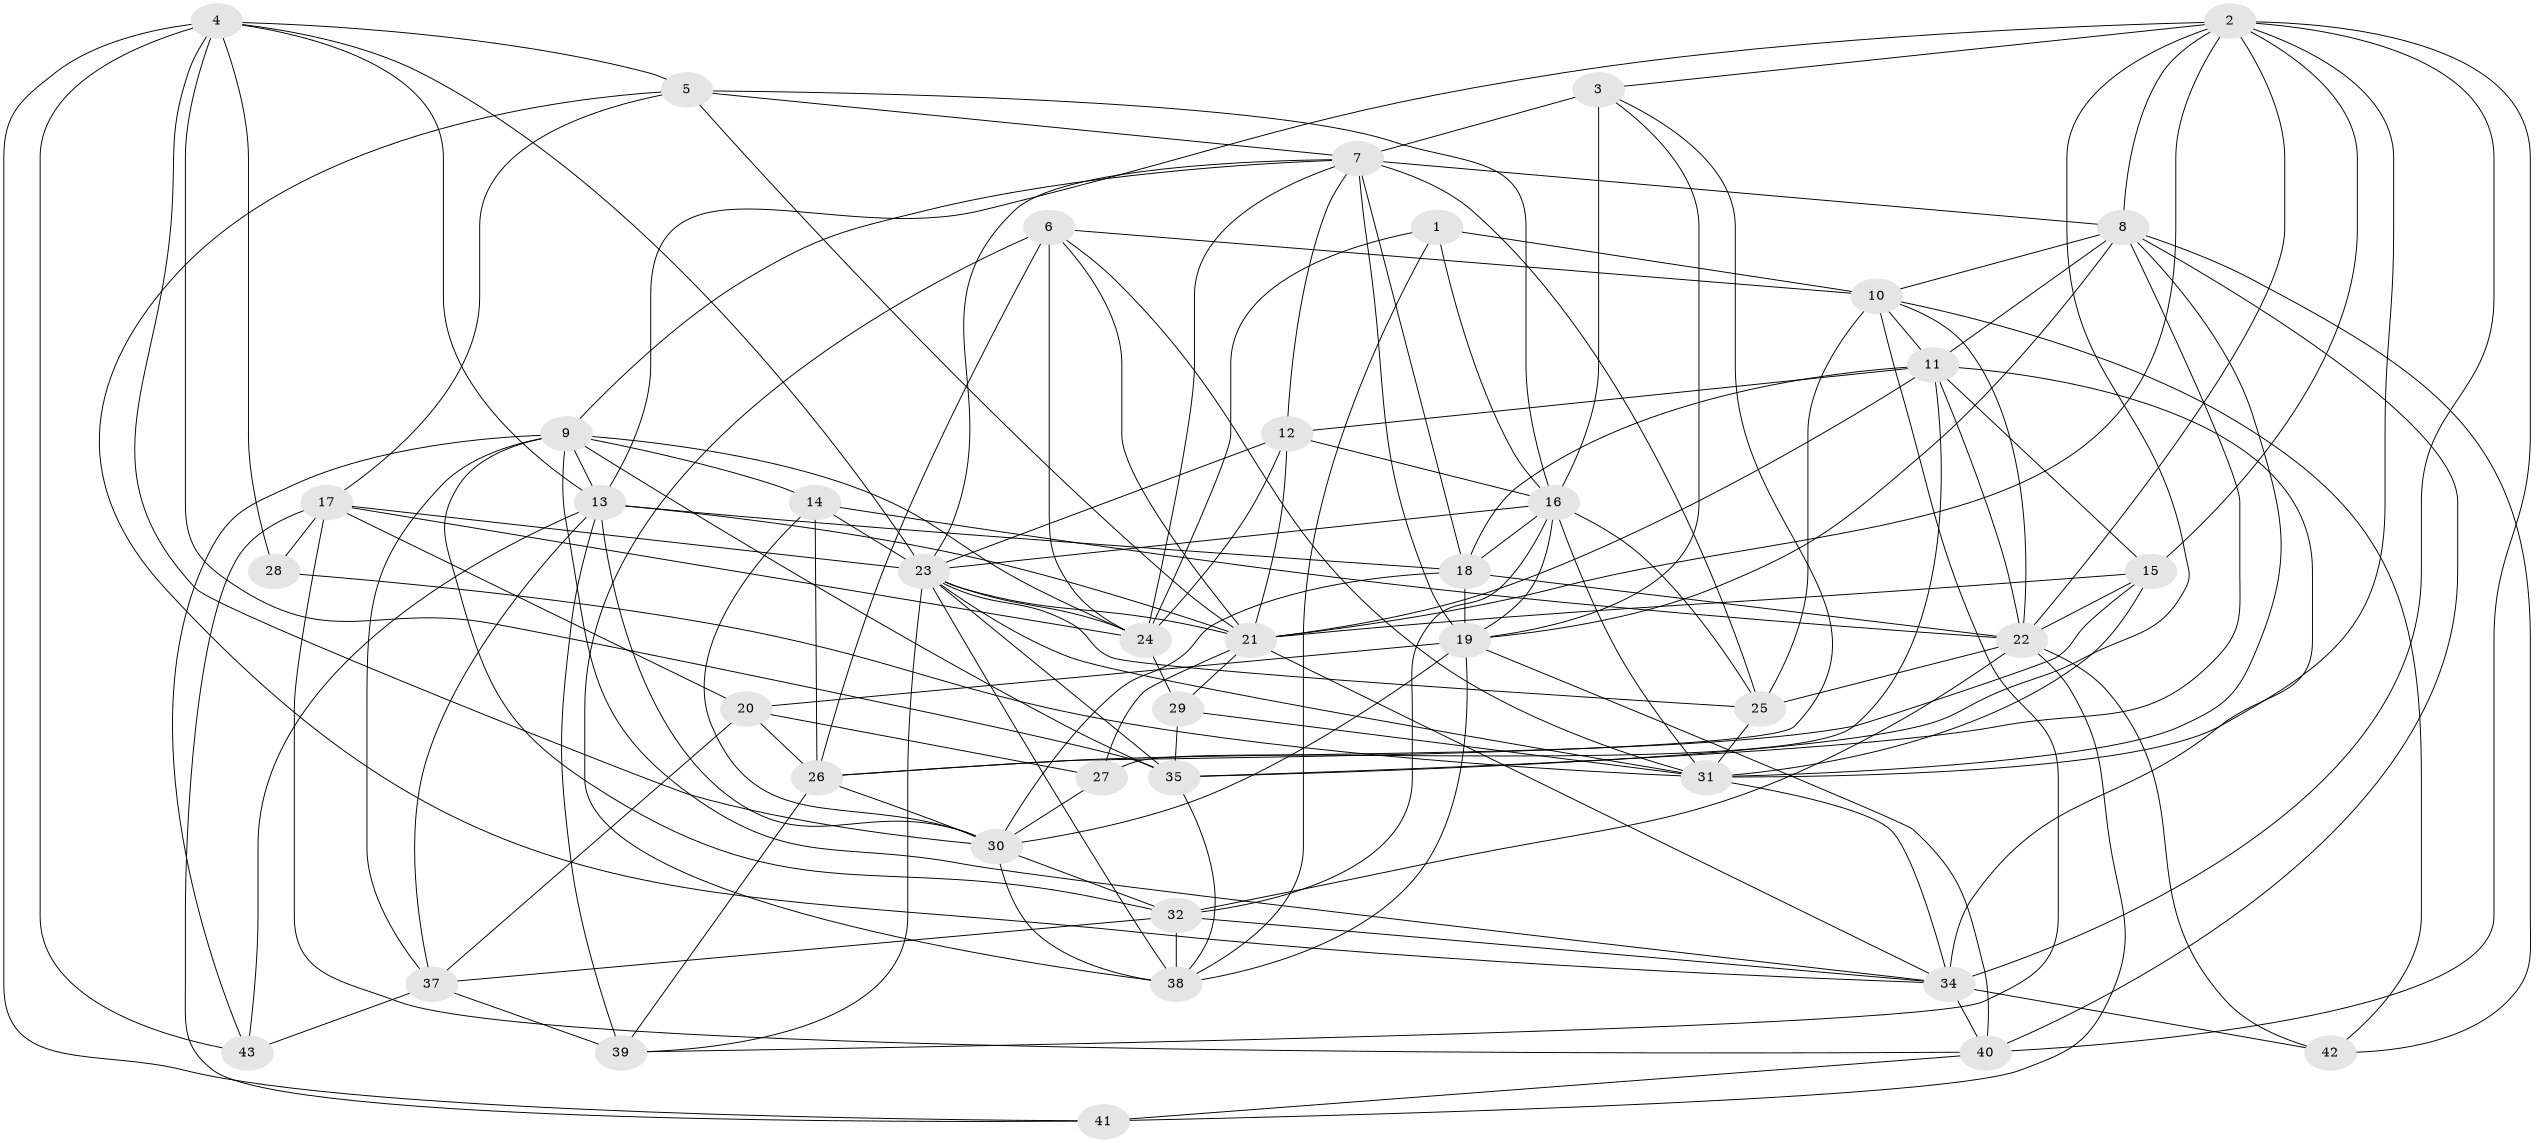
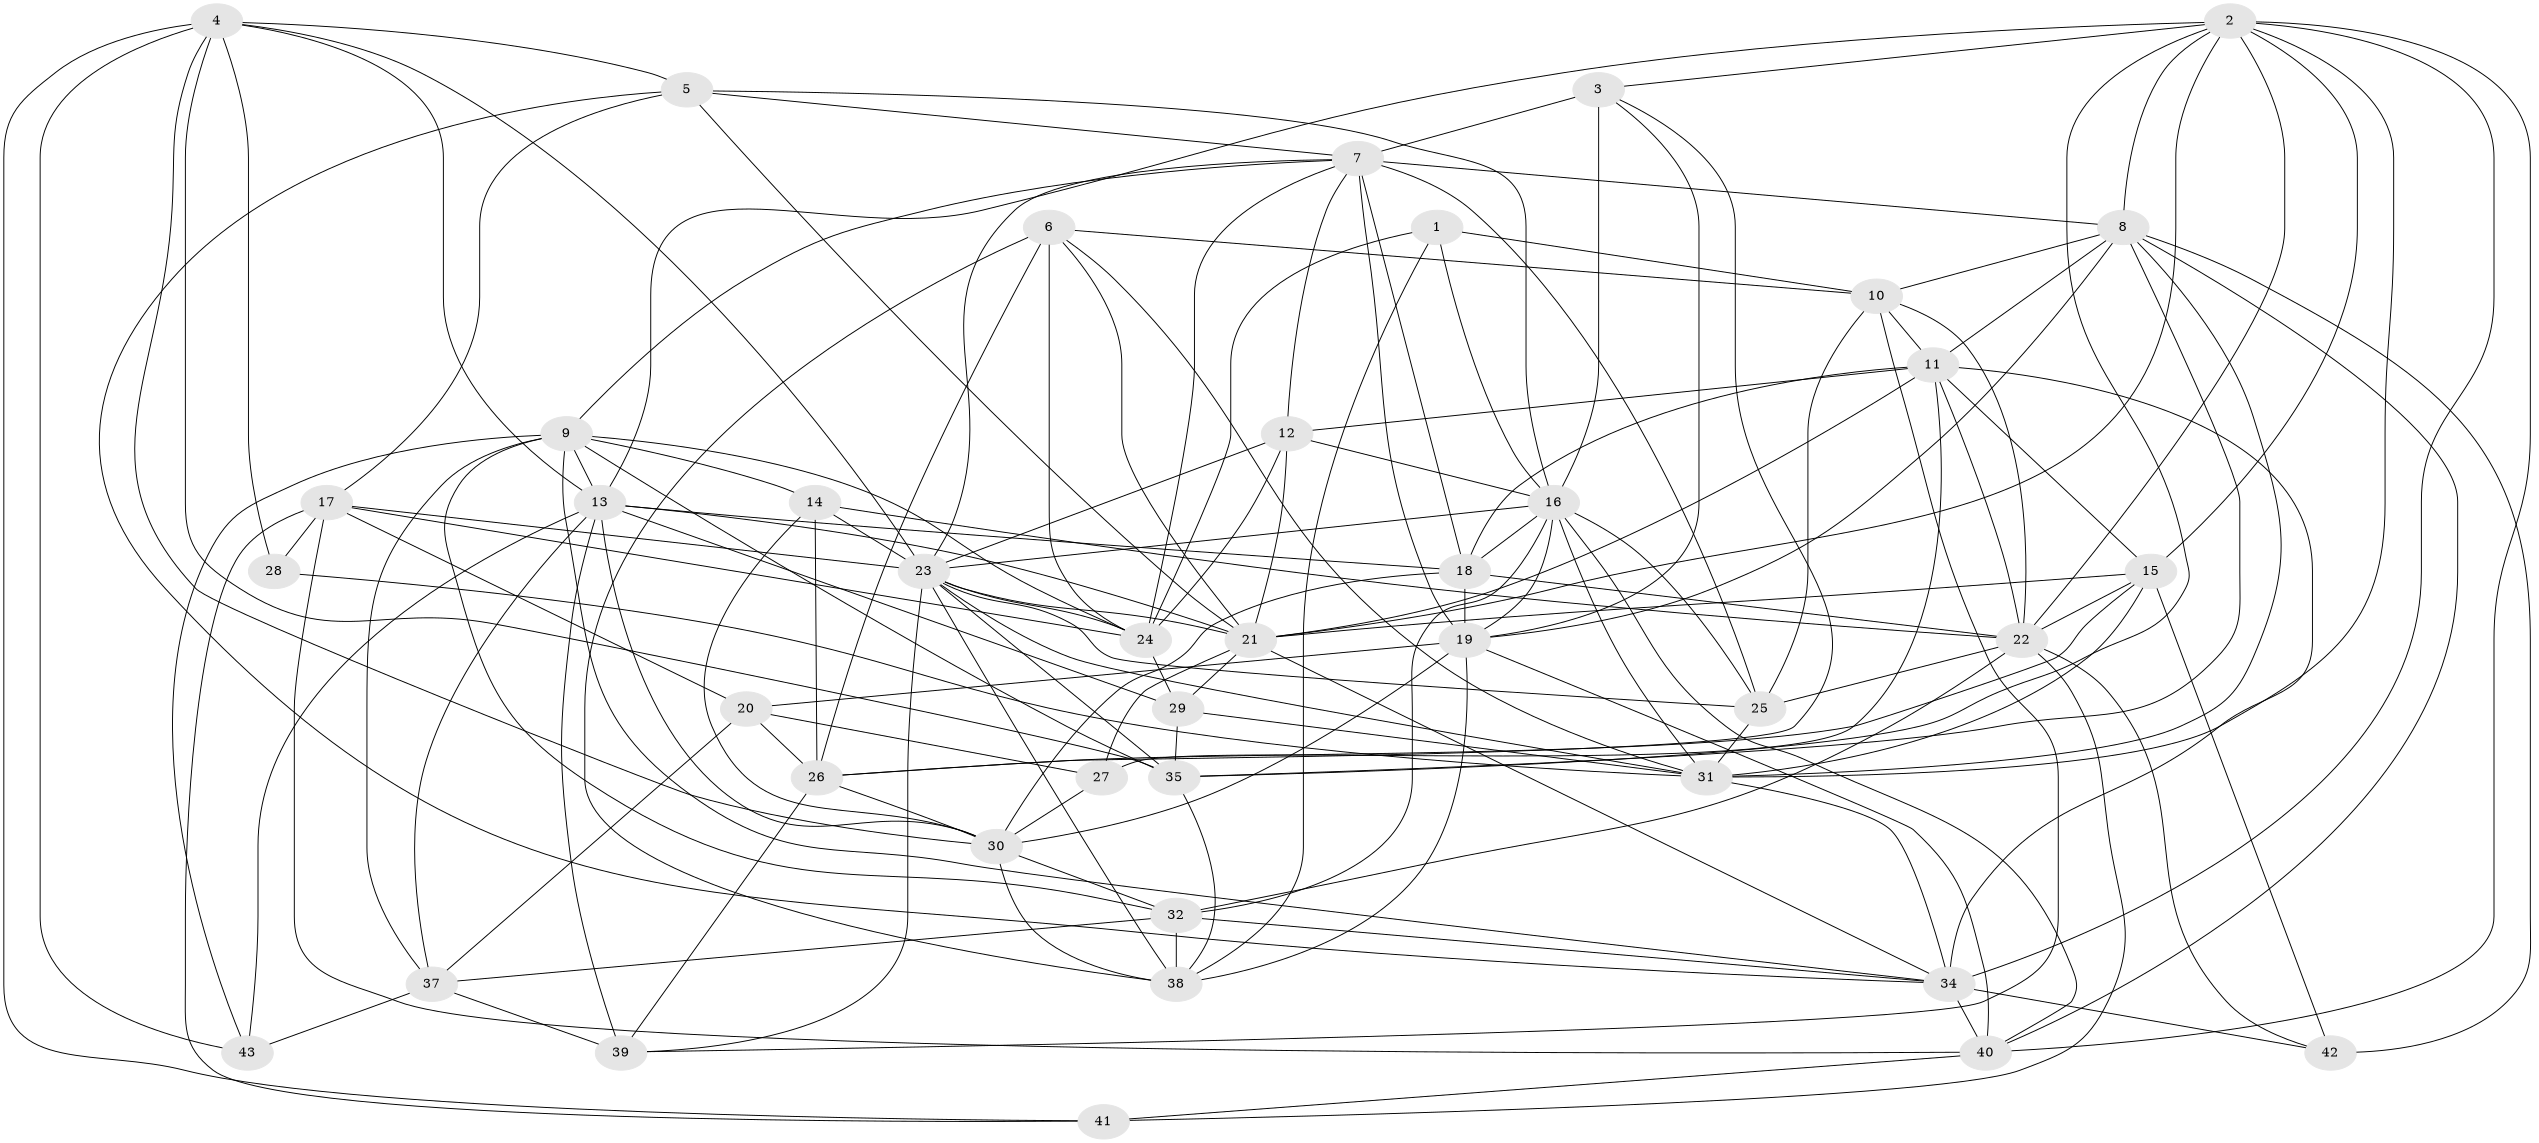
edge "10" -- "42": now "15" -- "42"
edge "13" -- "29": added
edge "16" -- "40": added
